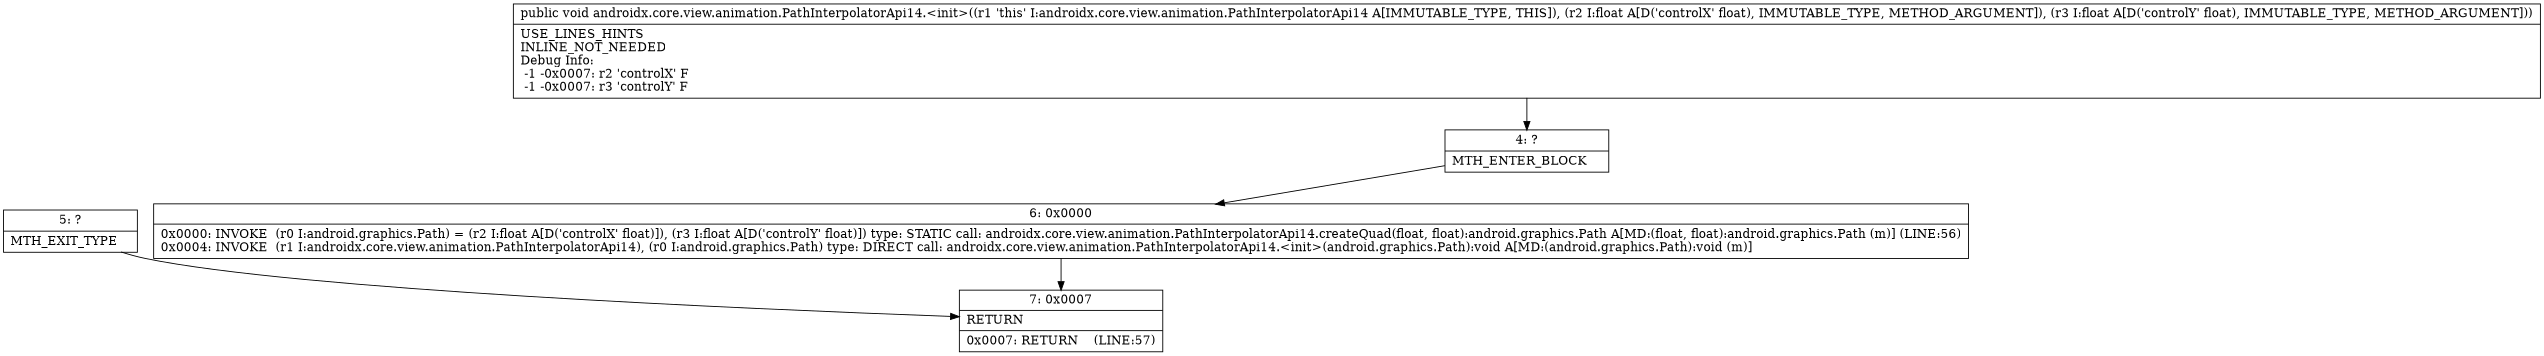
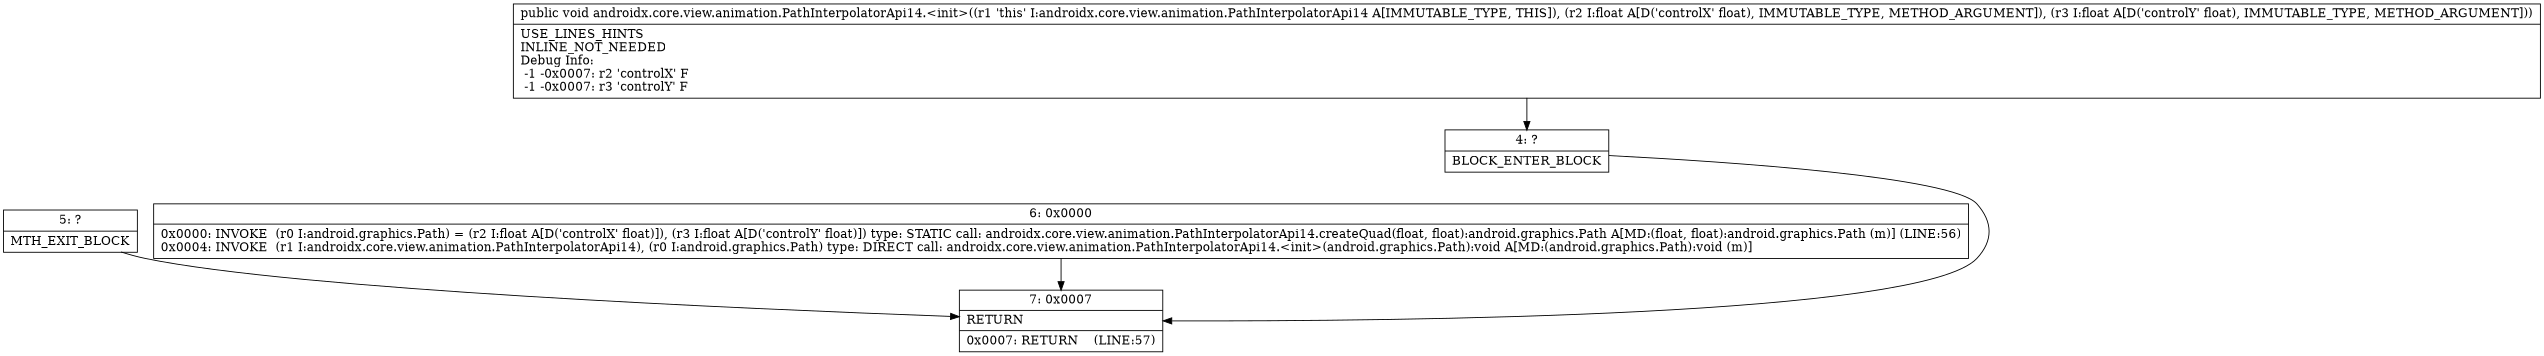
node "4: ?": text "MTH_ENTER_BLOCK" -> "BLOCK_ENTER_BLOCK"
edge "4: ?" -> "6: 0x0000": now "4: ?" -> "7: 0x0007"
node "5: ?": text "MTH_EXIT_TYPE" -> "MTH_EXIT_BLOCK"
